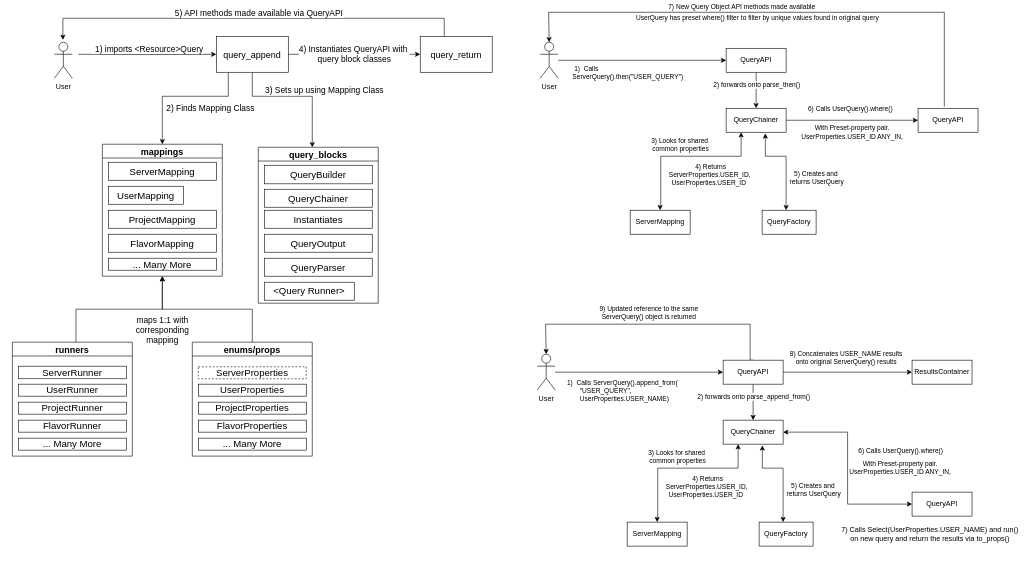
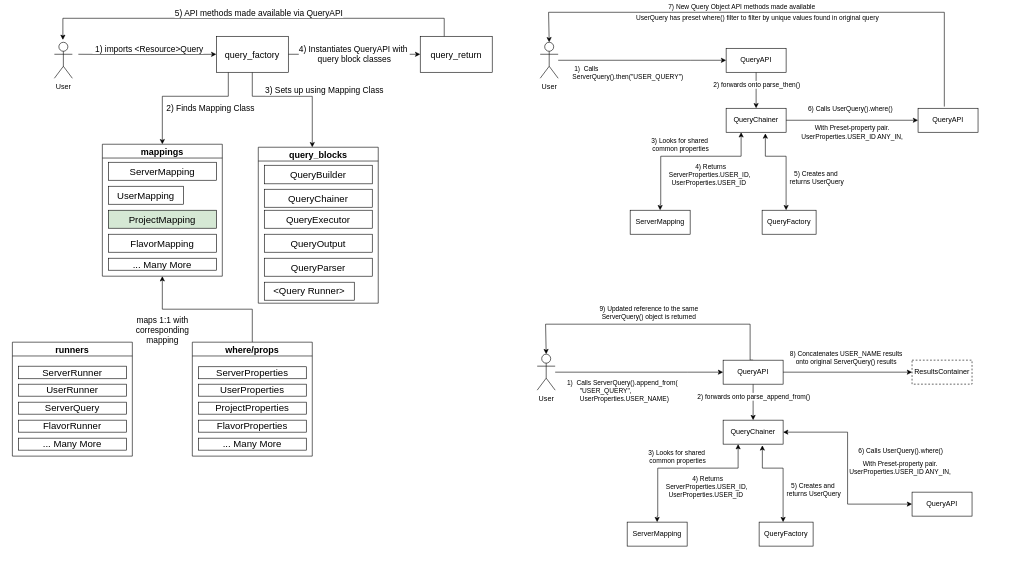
node "query_append": label "query_append" -> "query_factory"
node "ProjectMapping": fillcolor #ffffff -> #d5e8d4
node "Instantiates": label "Instantiates" -> "QueryExecutor"
edge "runners" -> "mappings": removed
node "enums/props": label "enums/props" -> "where/props"
node "ResultsContainer": style solid -> dashed
node "ServerProperties": style dashed -> solid
node "ProjectRunner": label "ProjectRunner" -> "ServerQuery"
node "7) Calls Select(UserProperties.USER_NAME) and run() on new query and return the results via to_props()": removed
